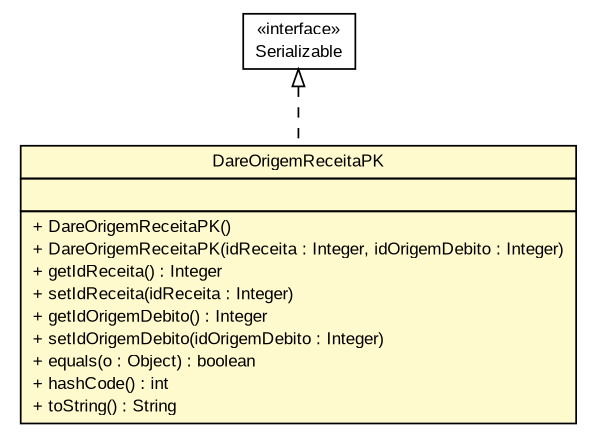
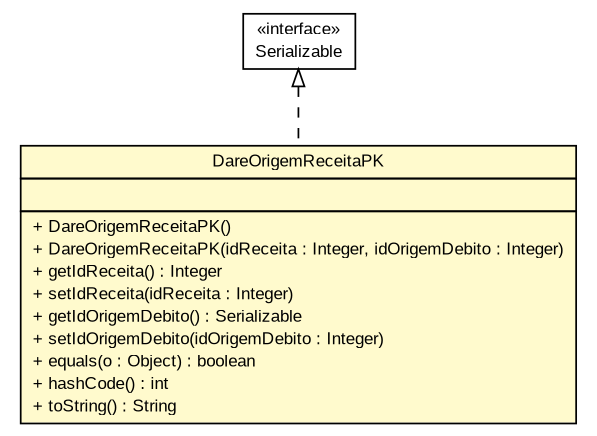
node "DareOrigemReceitaPK": text "+ getIdOrigemDebito() : Integer" -> "+ getIdOrigemDebito() : Serializable"
